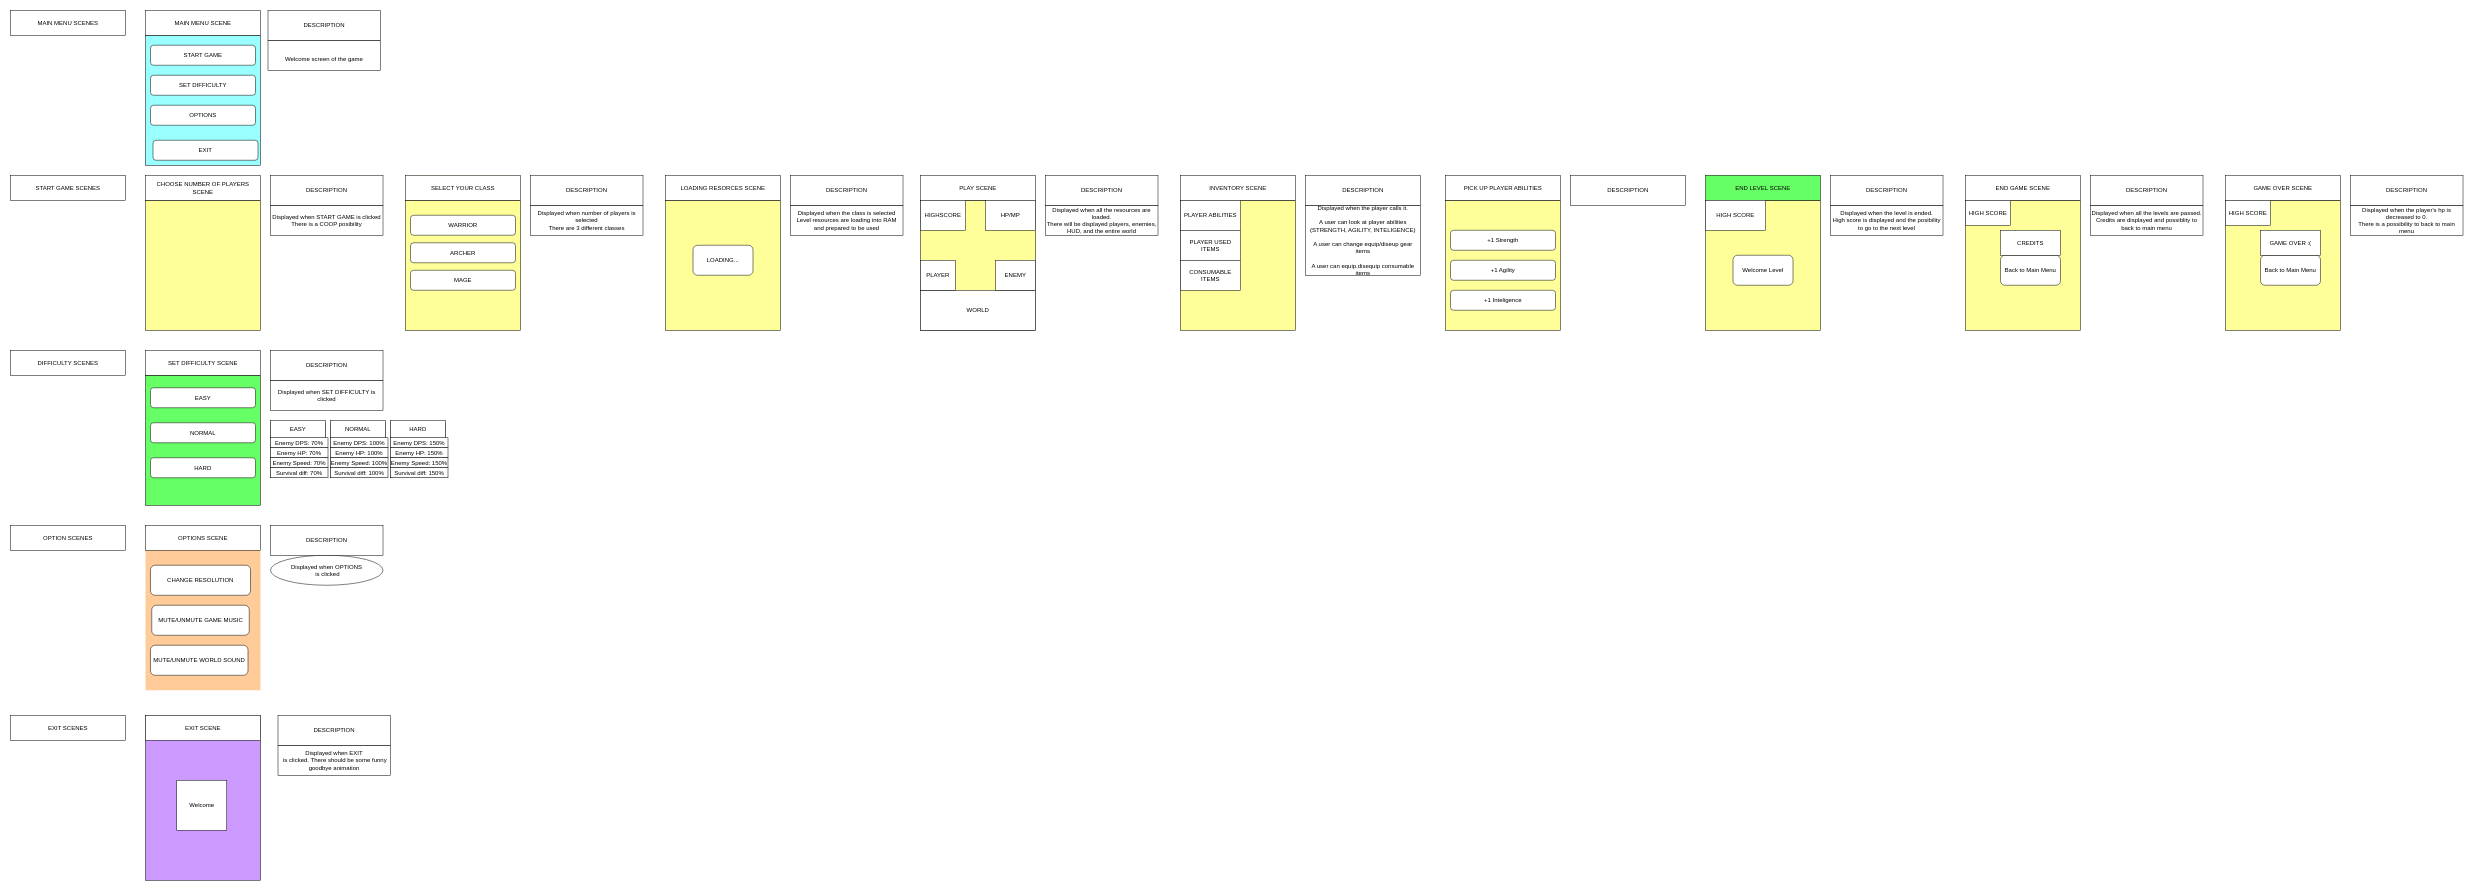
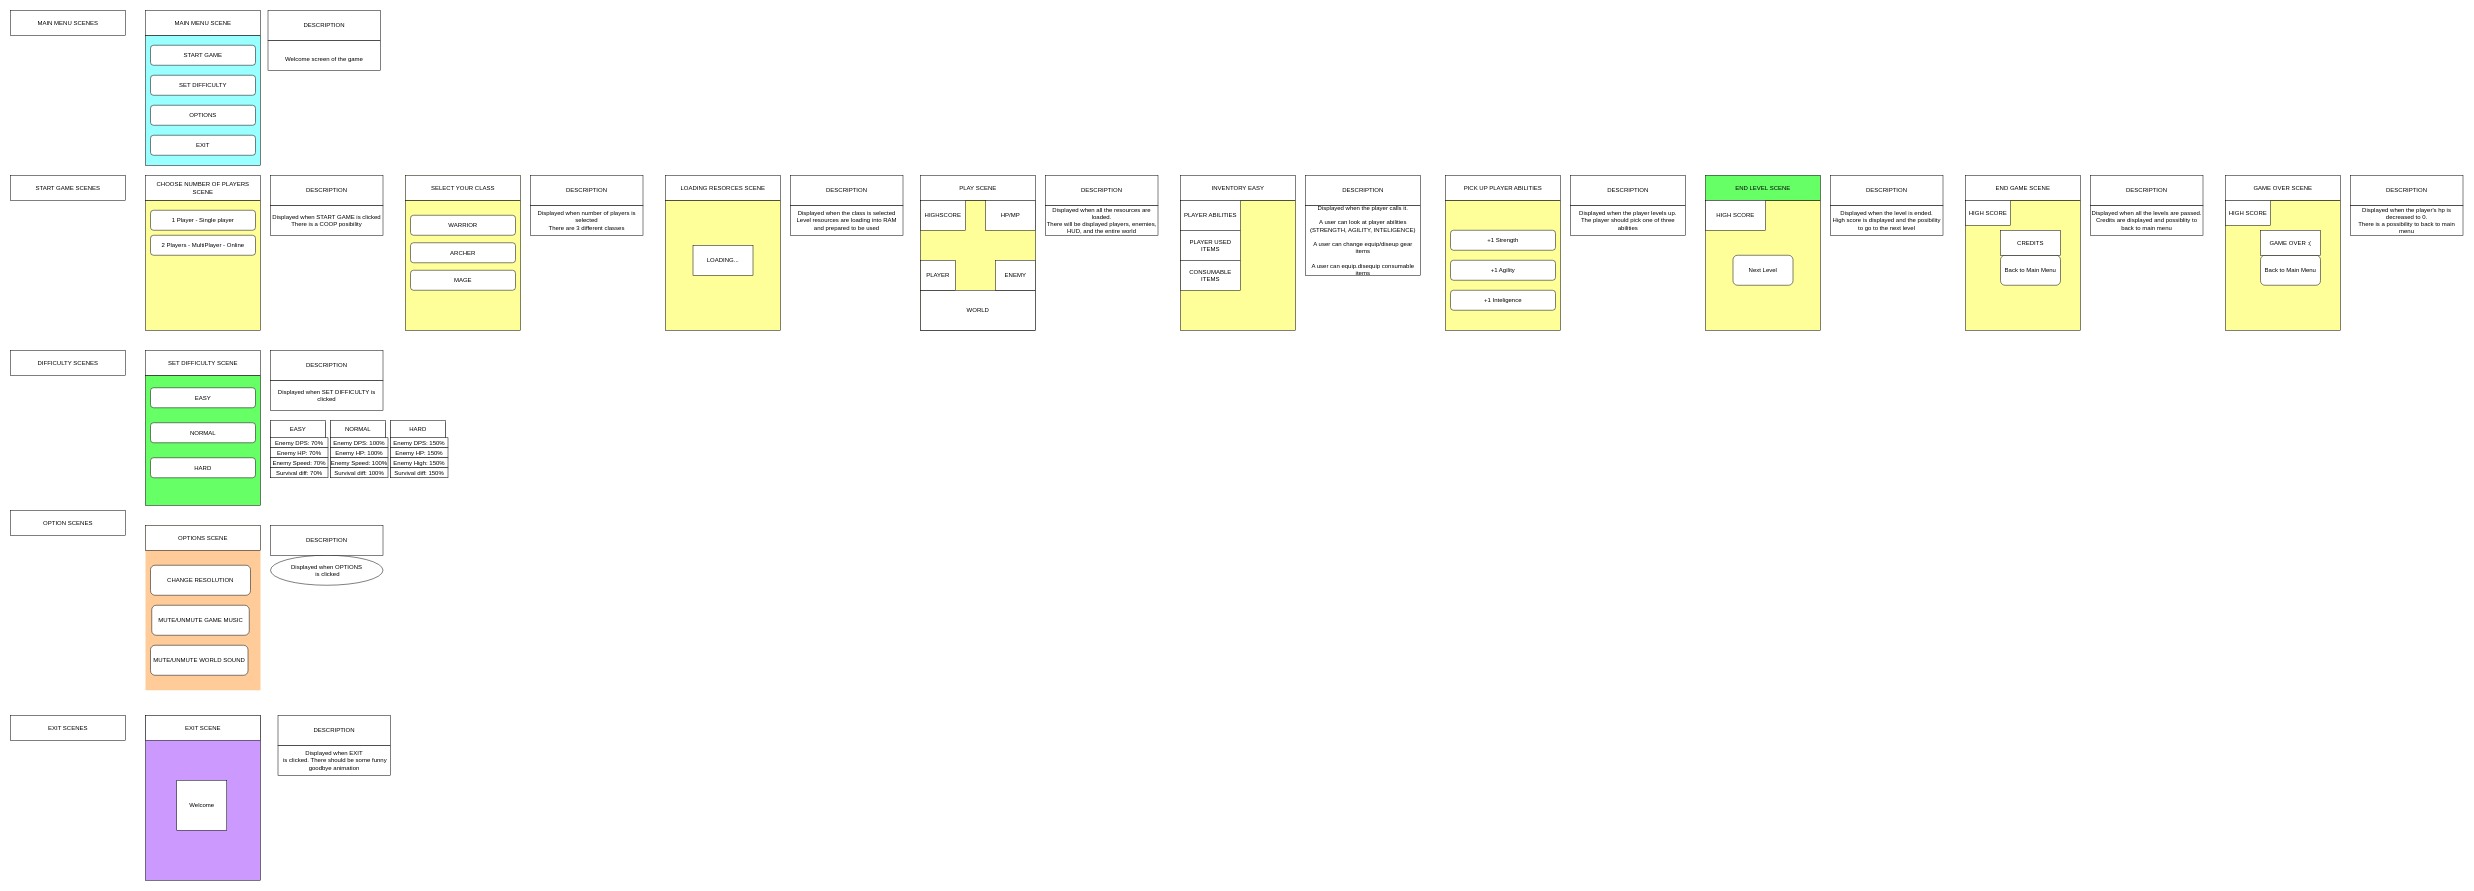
node "EXIT": moved (205, 150) -> (203, 145)
node "INVENTORY SCENE": label "INVENTORY SCENE" -> "INVENTORY EASY"
node "1 Player - Single player": added
node "Displayed when the player levels up. The player should pick one of three abilities": added
node "2 Players - MultiPlayer - Online": added
node "LOADING...": shape rounded rectangle -> rectangle
node "Welcome Level": label "Welcome Level" -> "Next Level"
node "Enemy Speed: 150%": label "Enemy Speed: 150%" -> "Enemy High: 150%"
node "OPTION SCENES": moved (68, 538) -> (68, 523)
